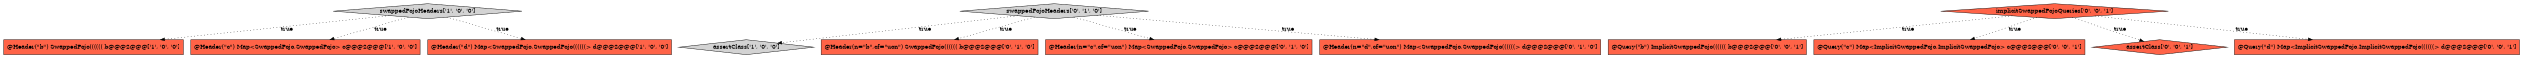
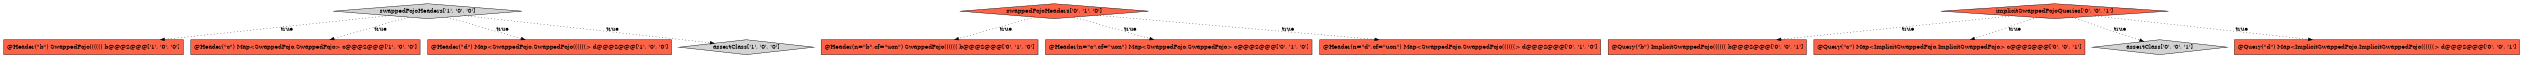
node "swappedPojoHeaders['0', '1', '0']": fillcolor lightgray -> tomato
edge "swappedPojoHeaders['0', '1', '0']" -> "assertClass['1', '0', '0']": now "swappedPojoHeaders['1', '0', '0']" -> "assertClass['1', '0', '0']"
node "assertClass['0', '0', '1']": fillcolor tomato -> lightgray
